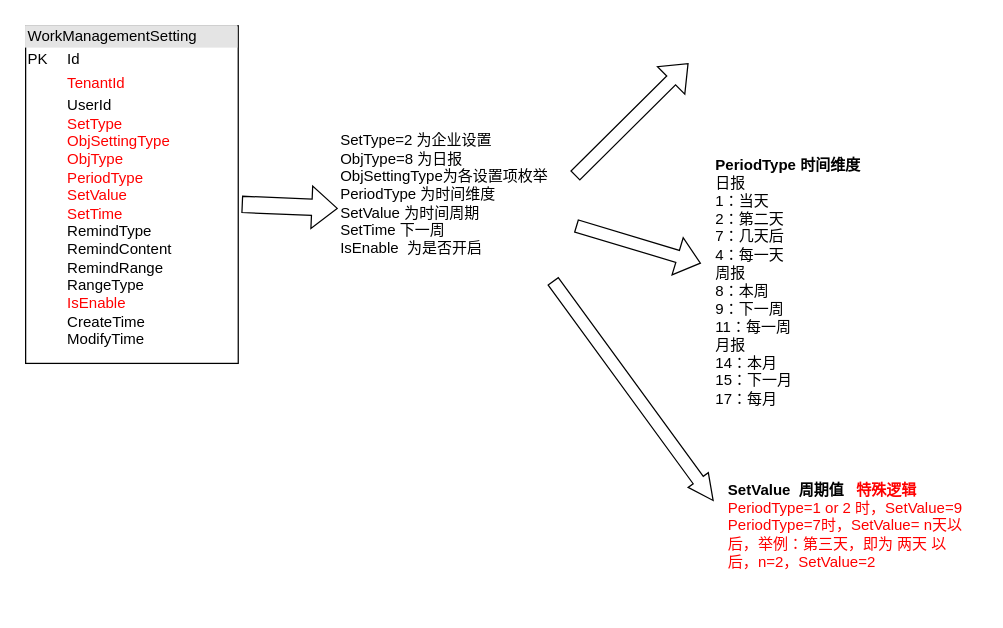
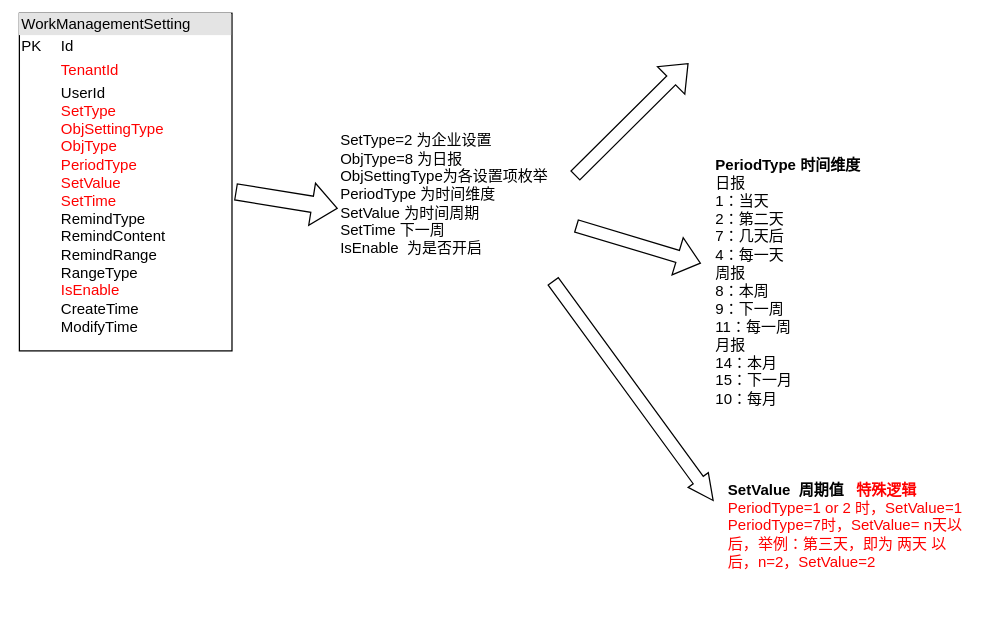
node "WorkManagementSetting PK Id TenantId UserId SetType ObjSettingType ObjType PeriodType SetValue SetTime RemindType RemindContent RemindRange RangeType IsEnable CreateTime ModifyTime": moved (132, 194) -> (126, 182)
node "PeriodType 时间维度 日报 1：当天 2：第二天 7：几天后 4：每一天 周报 8：本周 9：下一周 11：每一周 月报 14：本月 15：下一月 17：每月": label "PeriodType 时间维度 日报 1：当天 2：第二天 7：几天后 4：每一天 周报 8：本周 9：下一周 11：每一周 月报 14：本月 15：下一月 17：每月" -> "PeriodType 时间维度 日报 1：当天 2：第二天 7：几天后 4：每一天 周报 8：本周 9：下一周 11：每一周 月报 14：本月 15：下一月 10：每月"
node "SetValue 周期值 特殊逻辑 PeriodType=1 or 2 时，SetValue=9 PeriodType=7时，SetValue= n天以后，举例：第三天，即为 两天 以后，n=2，SetValue=2": label "SetValue 周期值 特殊逻辑 PeriodType=1 or 2 时，SetValue=9 PeriodType=7时，SetValue= n天以后，举例：第三天，即为 两天 以后，n=2，SetValue=2" -> "SetValue 周期值 特殊逻辑 PeriodType=1 or 2 时，SetValue=1 PeriodType=7时，SetValue= n天以后，举例：第三天，即为 两天 以后，n=2，SetValue=2"
